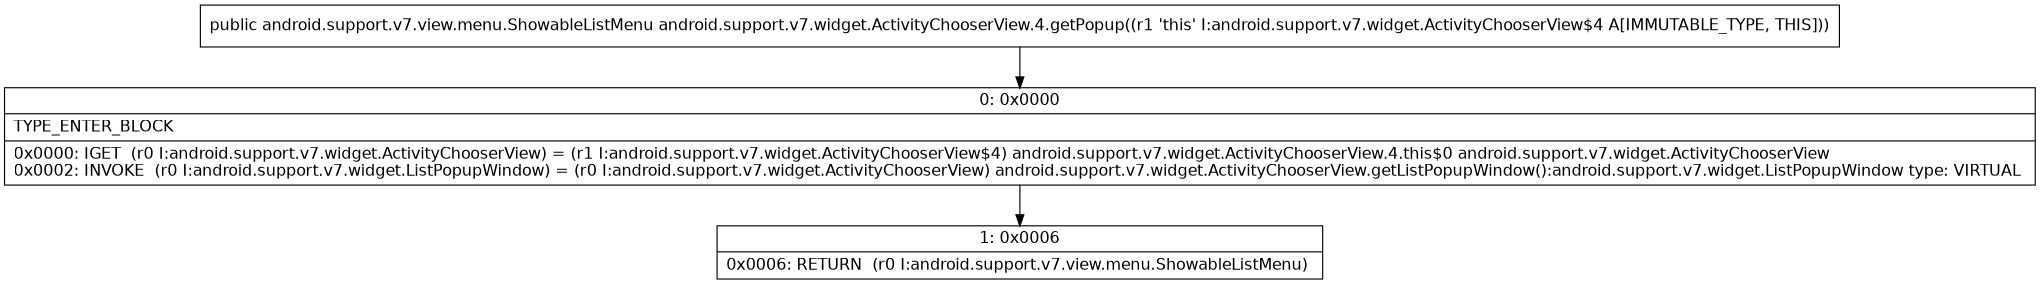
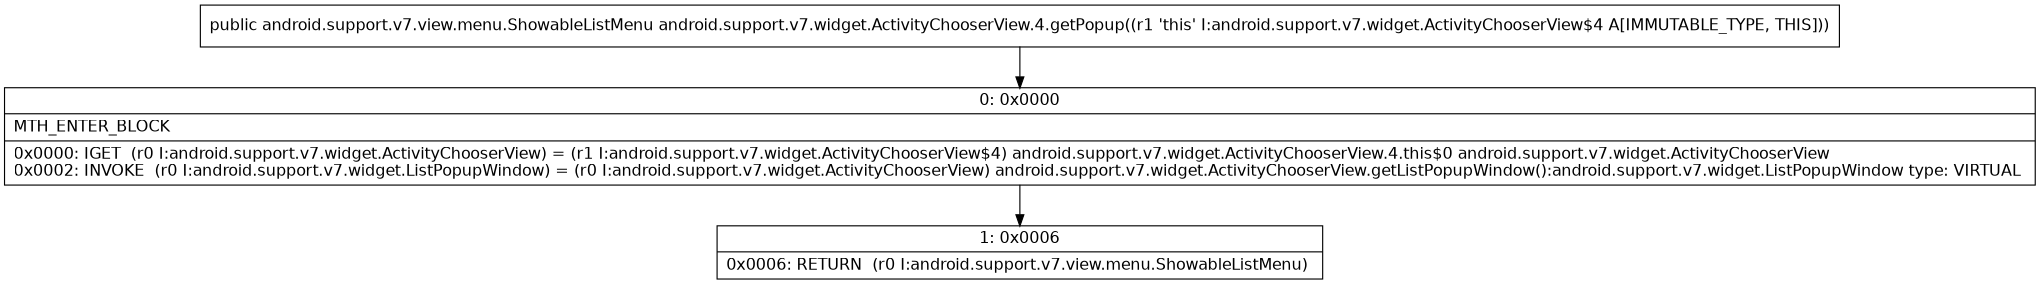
node "0: 0x0000": text "TYPE_ENTER_BLOCK" -> "MTH_ENTER_BLOCK"
